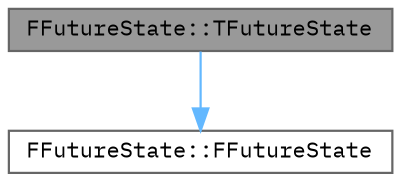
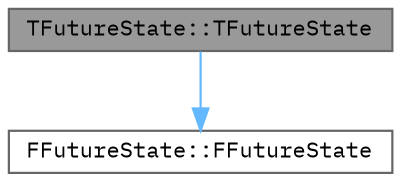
node "FFutureState::TFutureState": label "FFutureState::TFutureState" -> "TFutureState::TFutureState"
